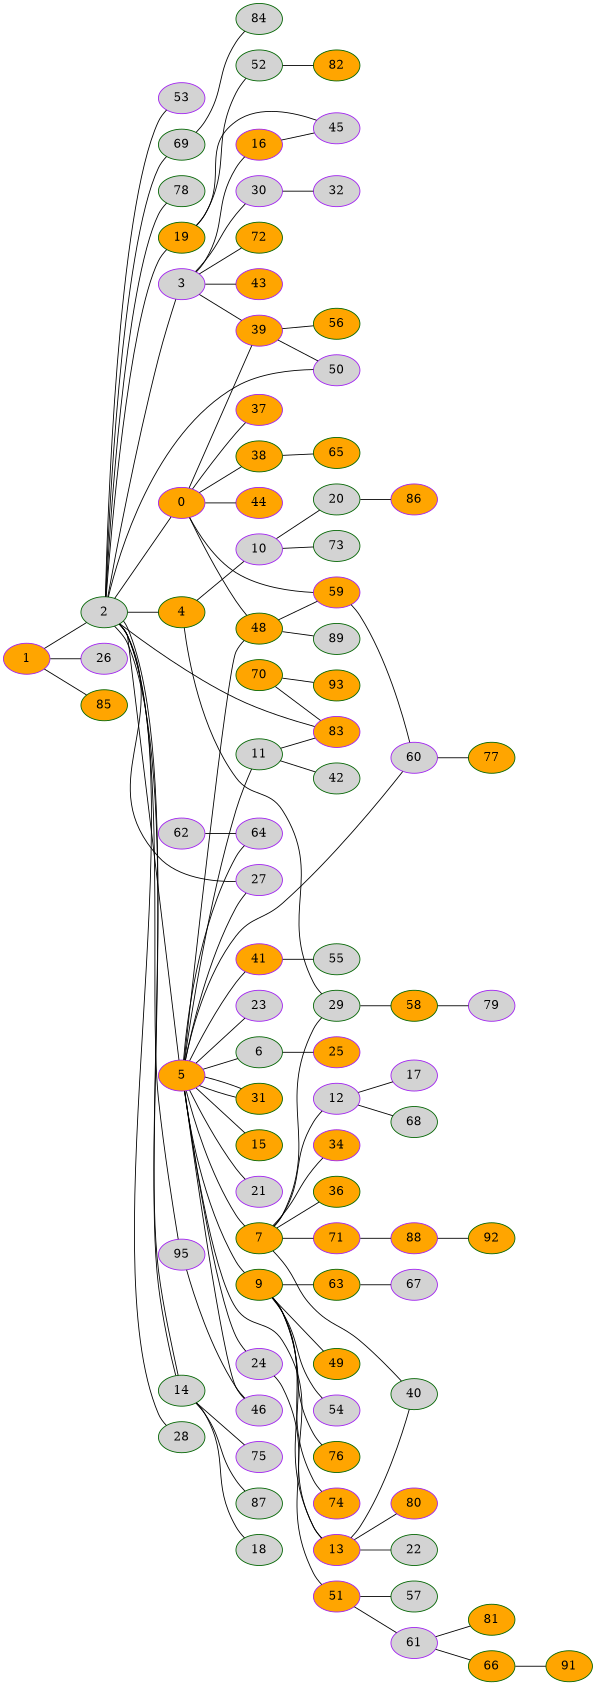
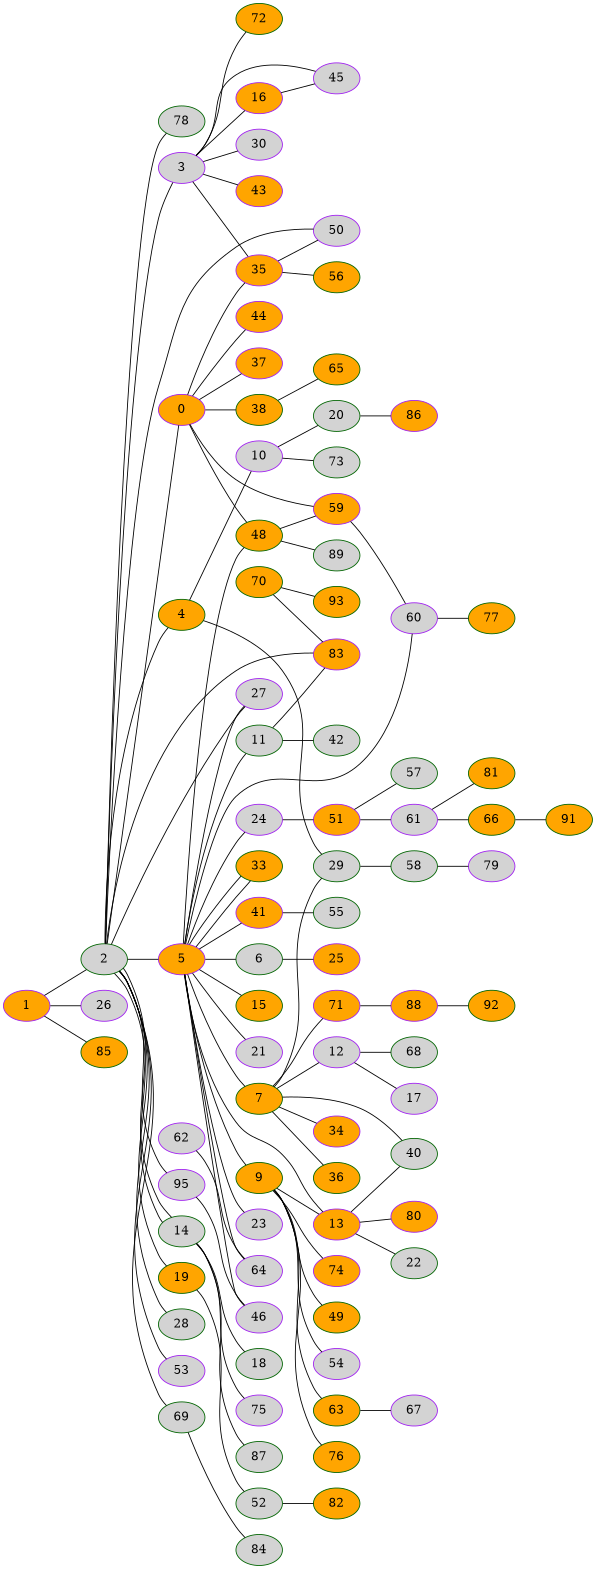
edge "45" -- "19": now "45" -- "3"
node "32": removed
node "39": label "39" -> "35"
node "58": fillcolor orange -> lightgrey
node "31": label "31" -> "33"
